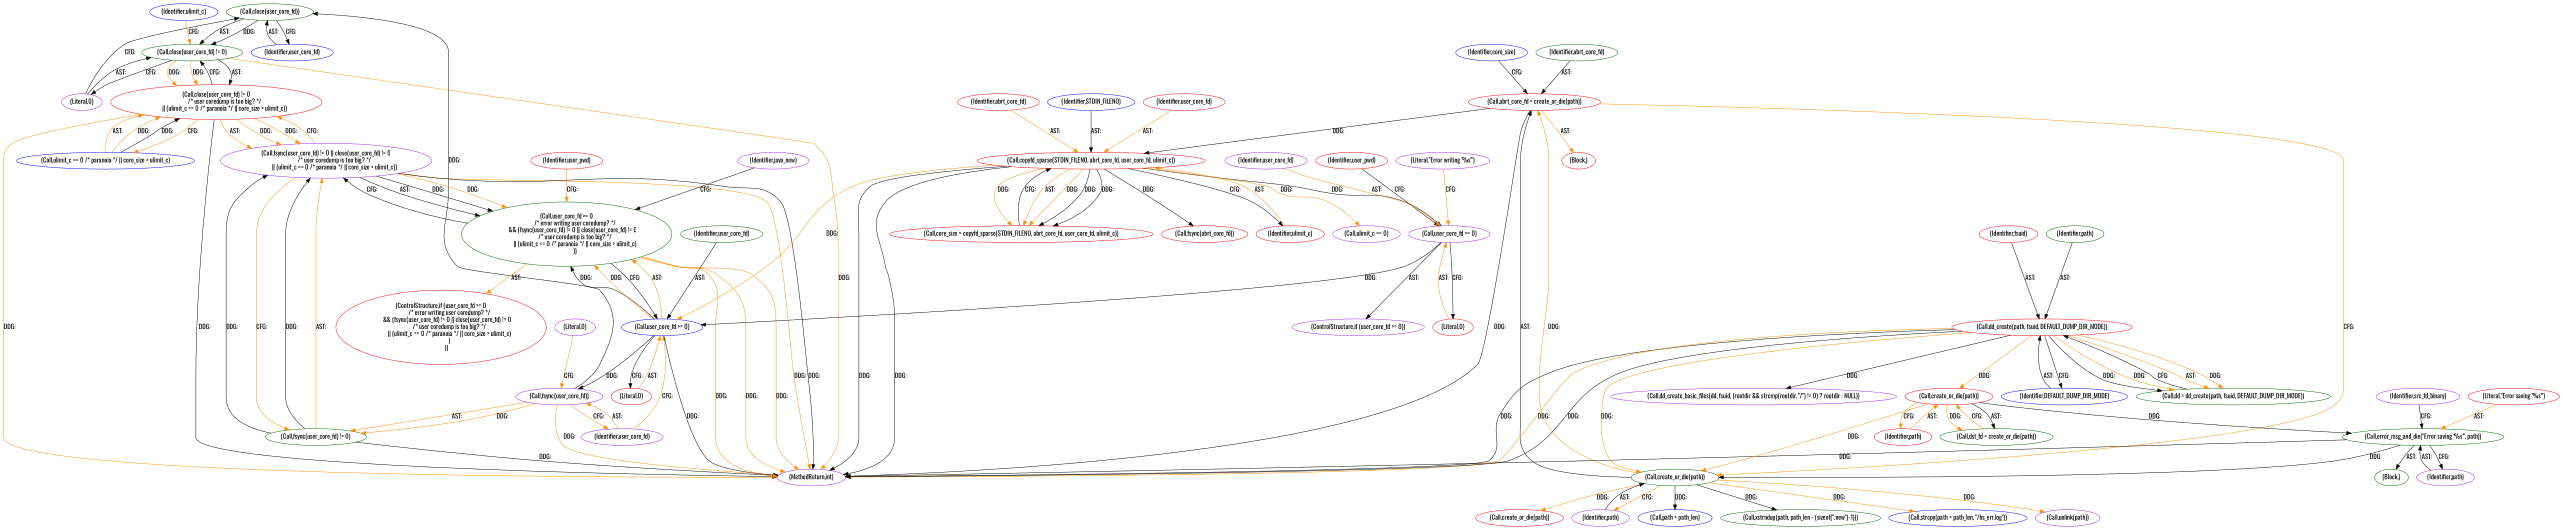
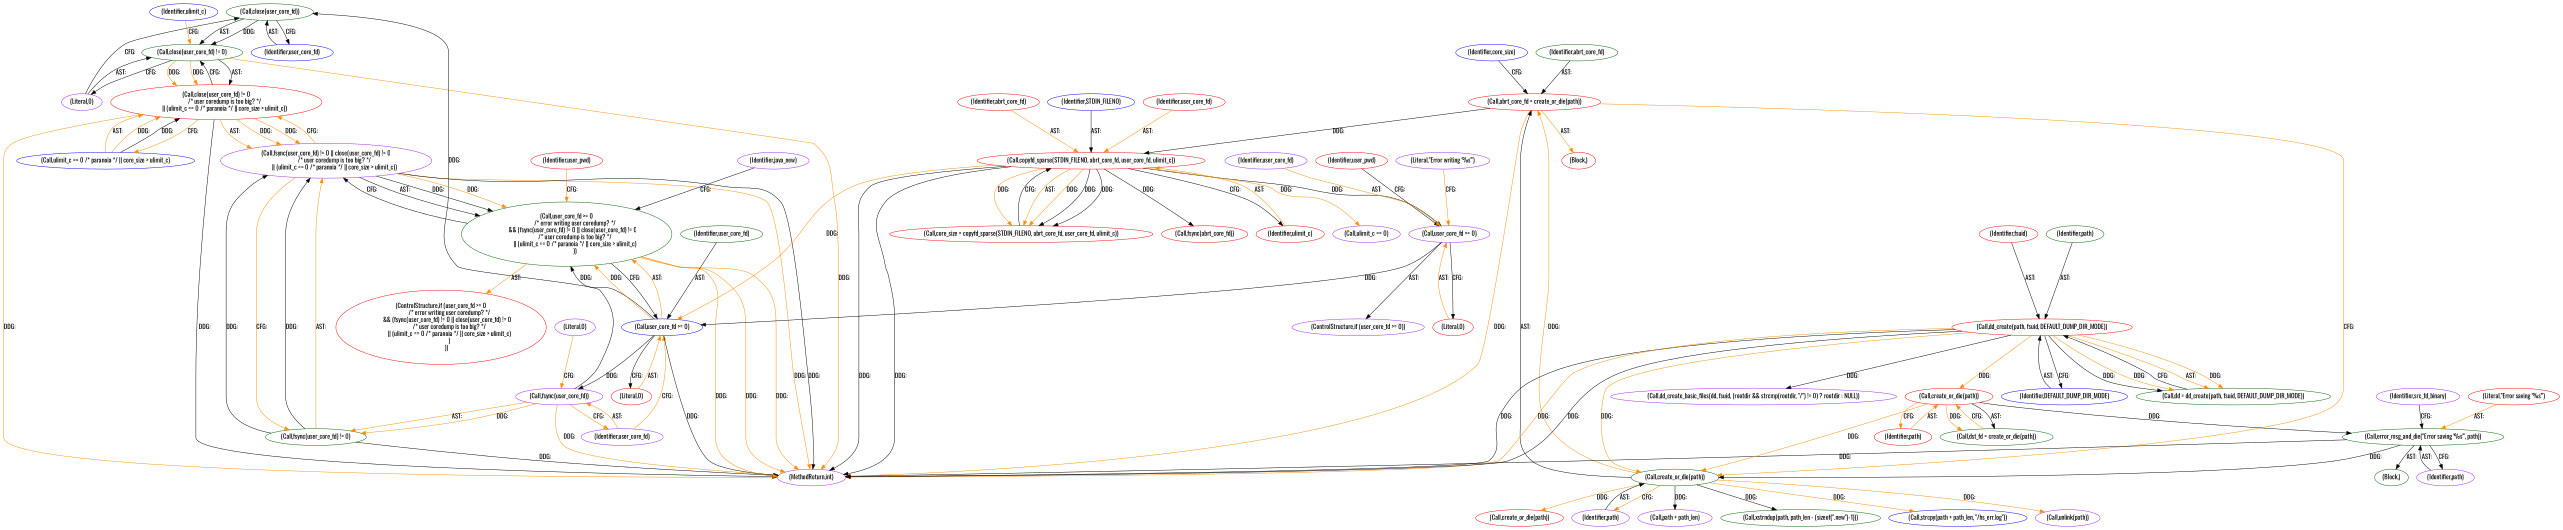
edge "(Call,abrt_core_fd = create_or_die(path))" -> "(MethodReturn,int)": color black -> darkorange
node "(Call,path + path_len)": color blue -> purple
